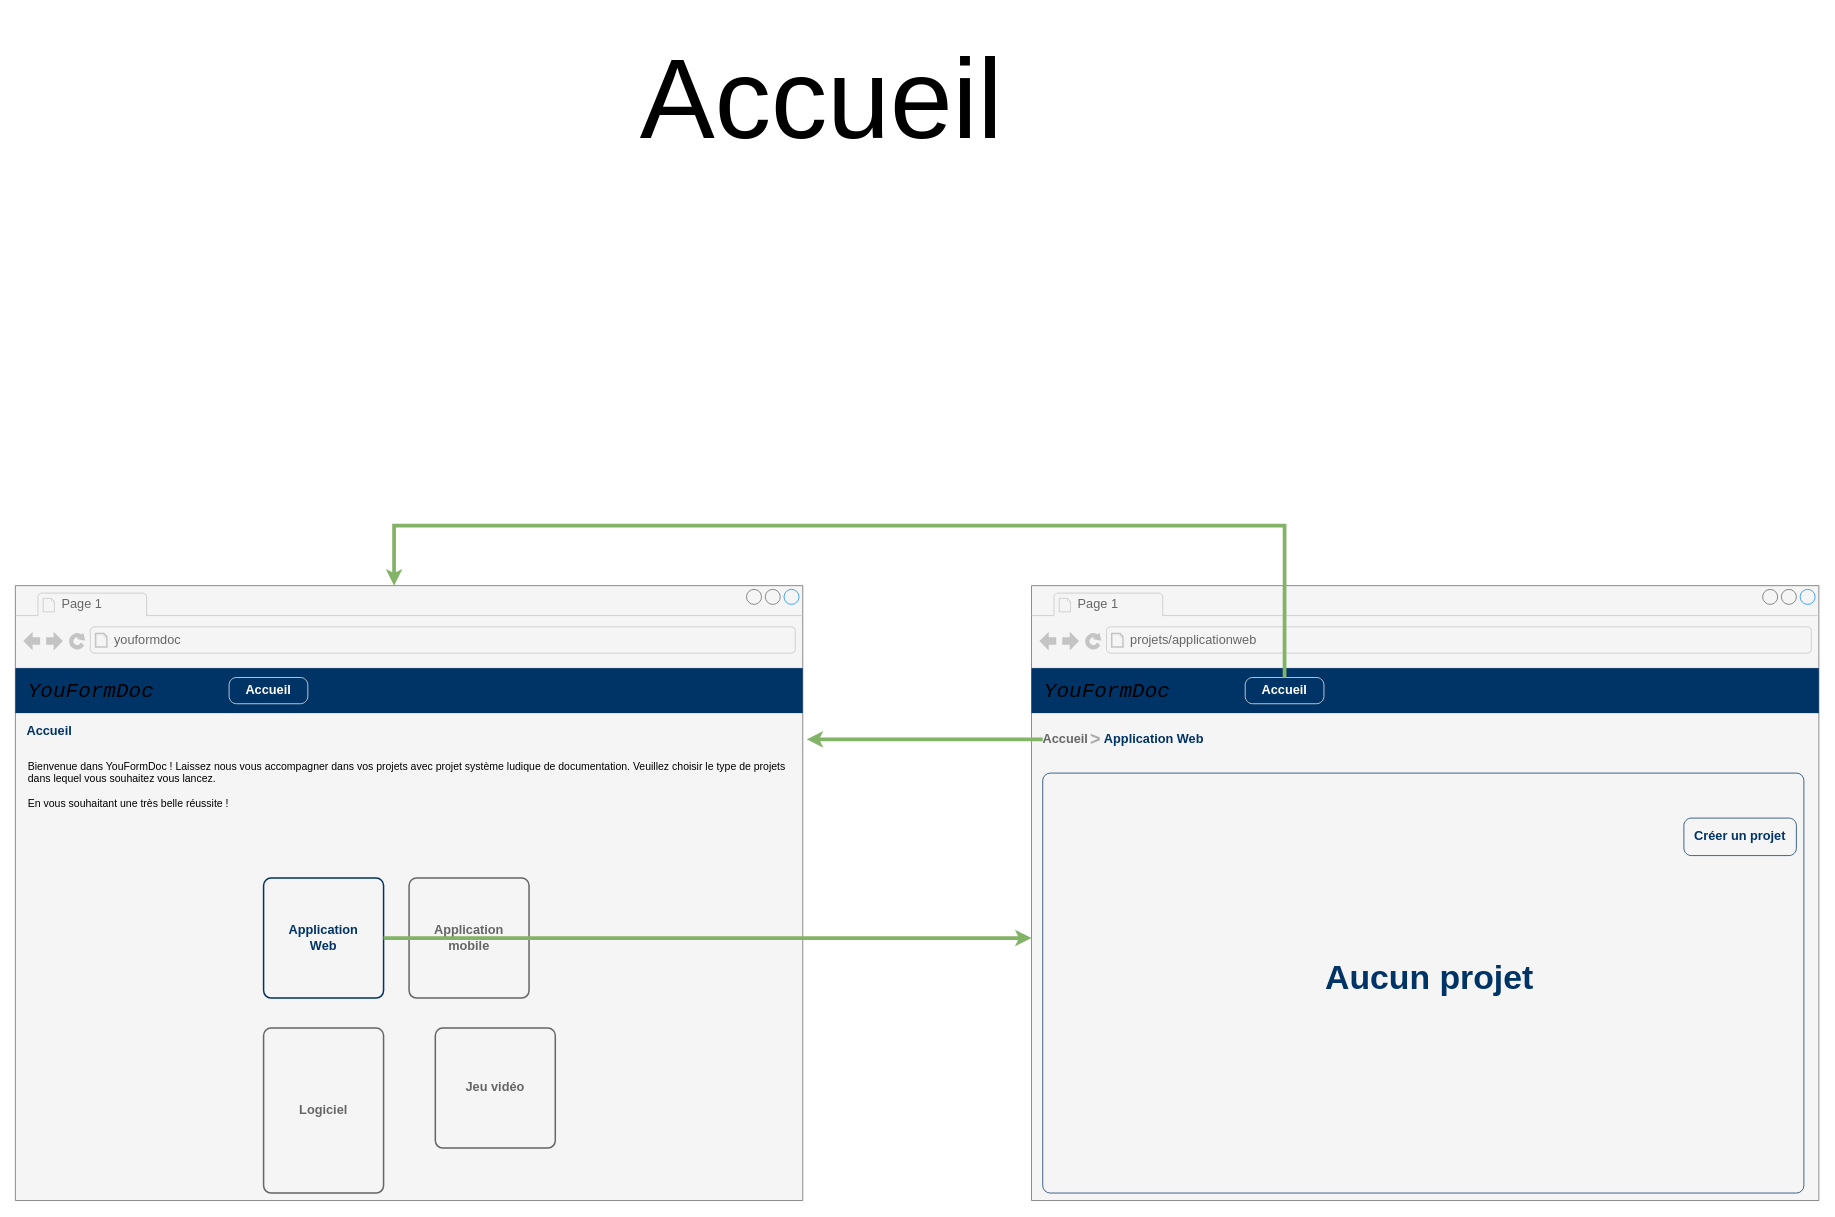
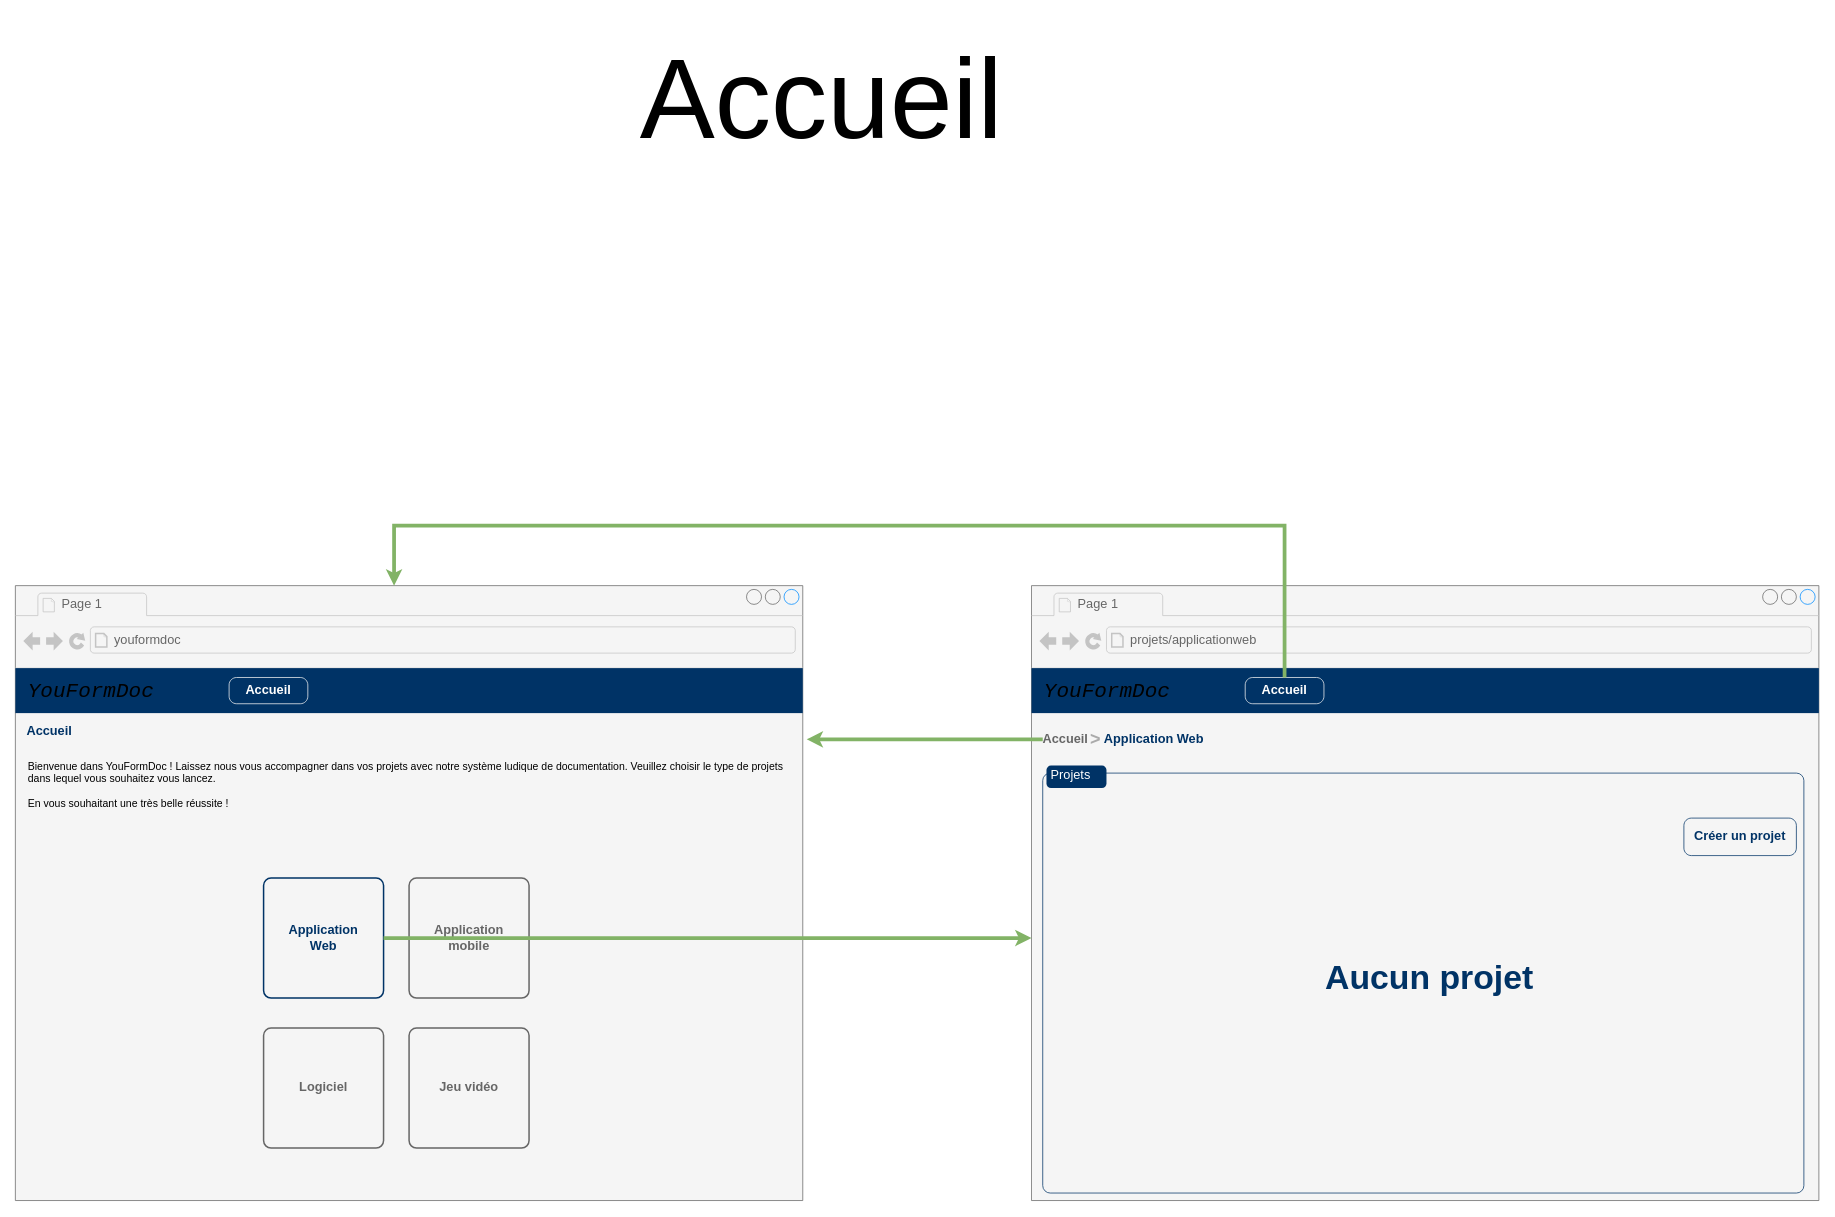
node "Bienvenue dans YouFormDoc ! Laissez nous vous accompagner dans vos projets avec projet système ludique de documentation. Veuillez choisir le type de projets dans lequel vous souhaitez vous lancez. En vous souhaitant une très belle réussite !": label "Bienvenue dans YouFormDoc ! Laissez nous vous accompagner dans vos projets avec projet système ludique de documentation. Veuillez choisir le type de projets dans lequel vous souhaitez vous lancez. En vous souhaitant une très belle réussite !" -> "Bienvenue dans YouFormDoc ! Laissez nous vous accompagner dans vos projets avec notre système ludique de documentation. Veuillez choisir le type de projets dans lequel vous souhaitez vous lancez. En vous souhaitant une très belle réussite !"
node "Projets": added
node "Jeu vidéo": moved (495, 1088) -> (469, 1088)
node "Logiciel": size 120x165 -> 120x120
